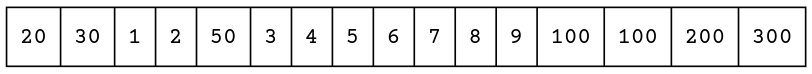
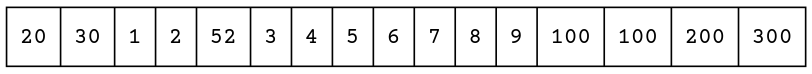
node "20": text "50" -> "52"
